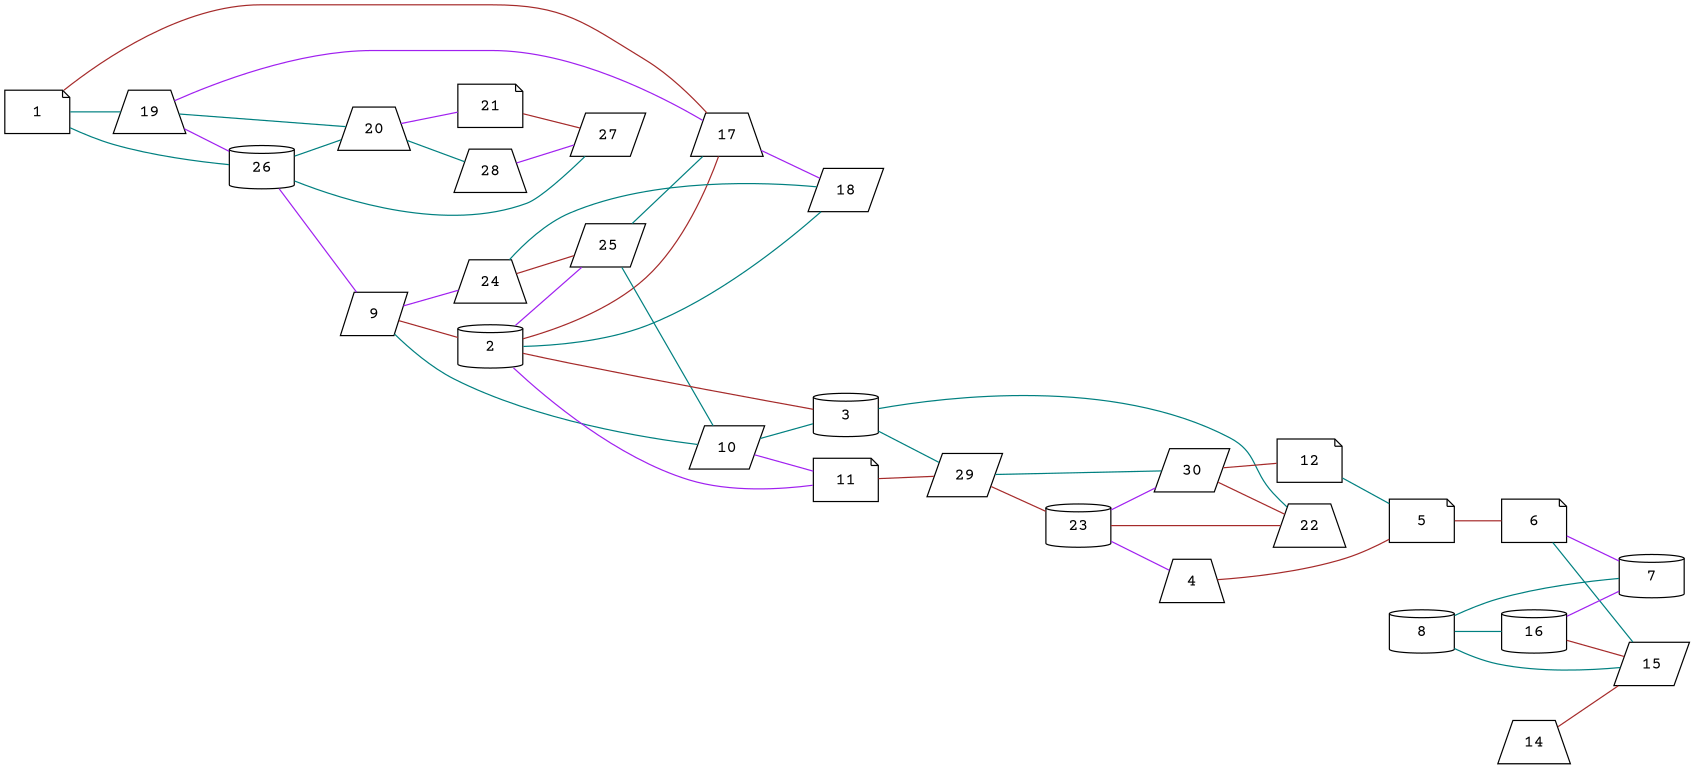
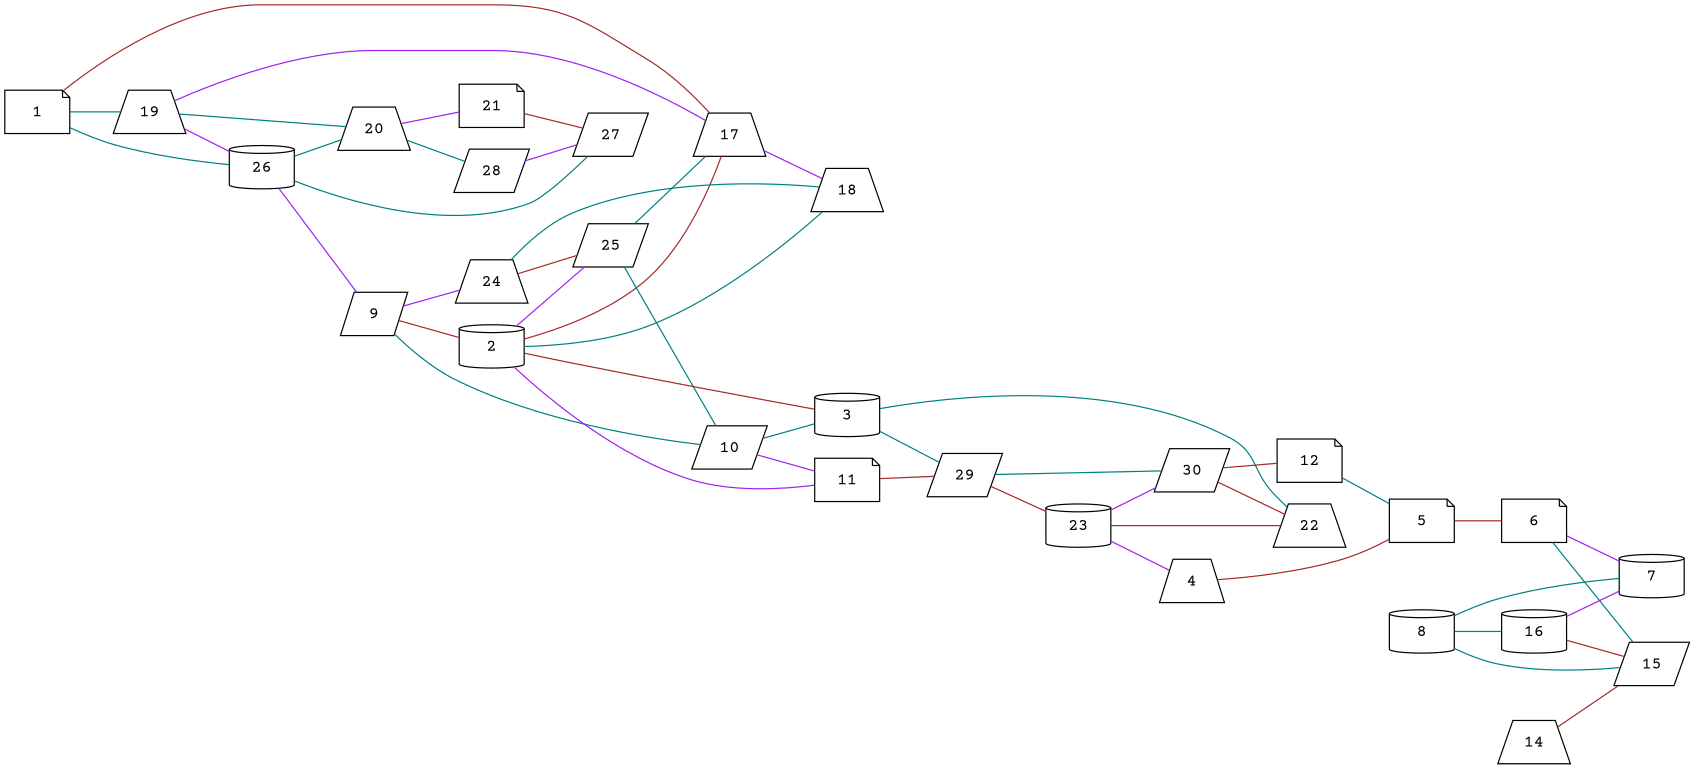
node "28": shape trapezium -> parallelogram
node "18": shape parallelogram -> trapezium
